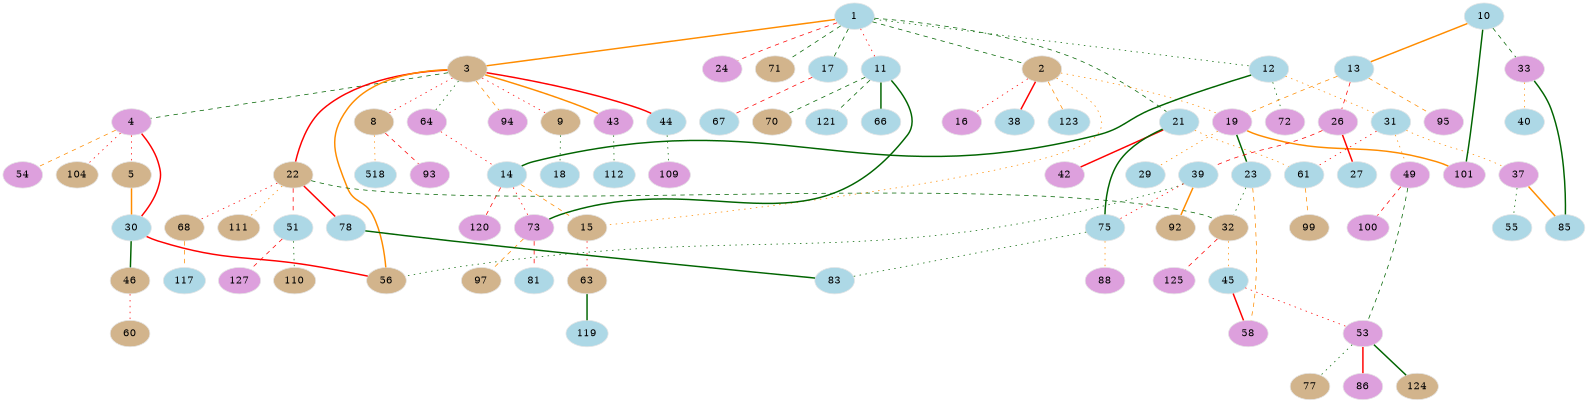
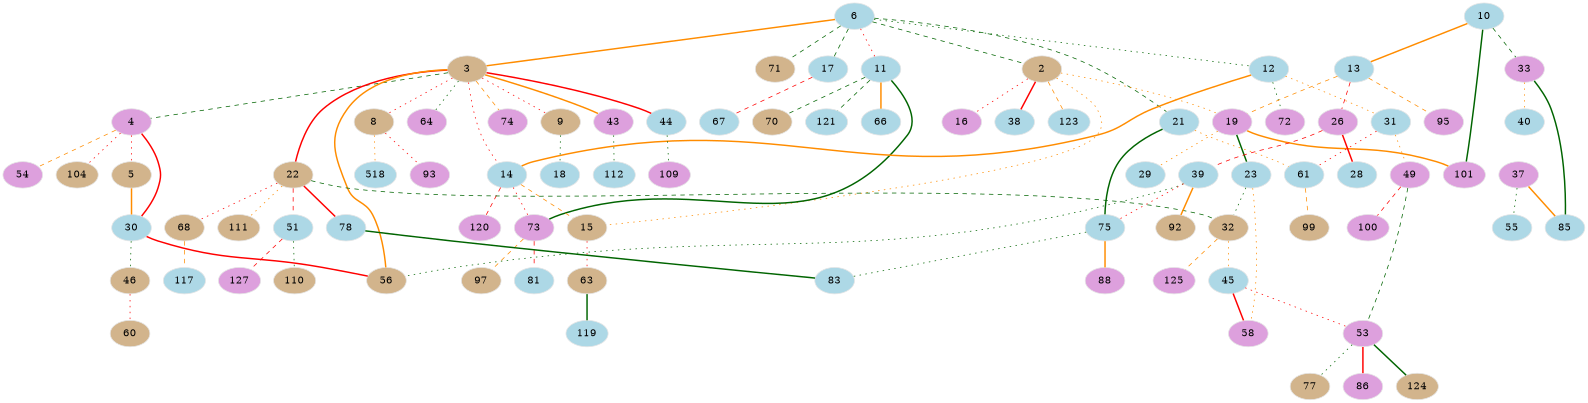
node "1": label "1" -> "6"
node "24": removed
edge "11" -- "66": color darkgreen -> darkorange
node "94": label "94" -> "74"
edge "8" -- "93": style dashed -> dotted
edge "64" -- "14": now "3" -- "14"
edge "31" -- "37": removed
edge "12" -- "14": color darkgreen -> darkorange
node "42": removed
node "27": label "27" -> "28"
edge "30" -- "46": style bold -> dotted
edge "75" -- "88": style dotted -> bold
edge "32" -- "125": color red -> darkorange
edge "23" -- "58": style dashed -> dotted
